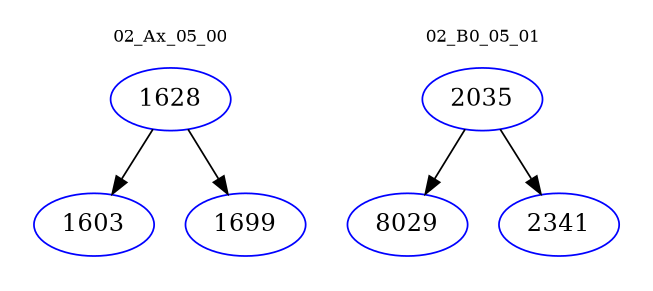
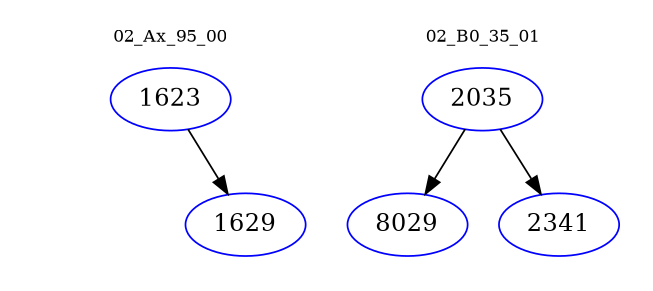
cluster "02_Ax_05_00": label "02_Ax_05_00" -> "02_Ax_95_00"
cluster "02_B0_05_01": label "02_B0_05_01" -> "02_B0_35_01"
node "1628": label "1628" -> "1623"
node "1603": removed
node "1699": label "1699" -> "1629"
